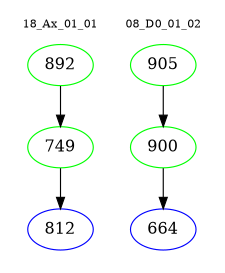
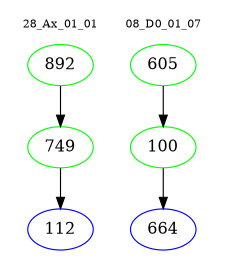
cluster "18_Ax_01_01": label "18_Ax_01_01" -> "28_Ax_01_01"
cluster "08_D0_01_02": label "08_D0_01_02" -> "08_D0_01_07"
node "905": label "905" -> "605"
node "900": label "900" -> "100"
node "812": label "812" -> "112"
